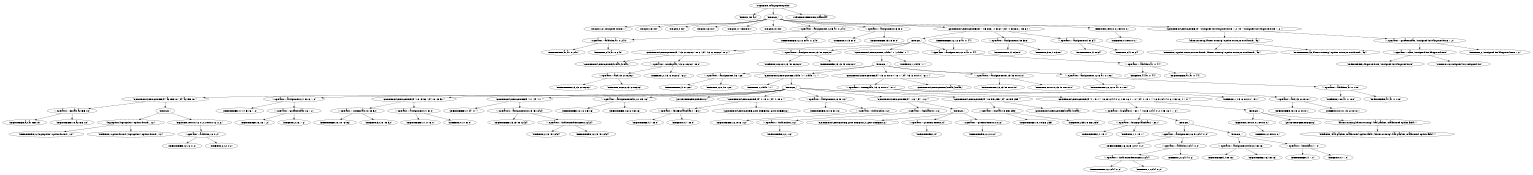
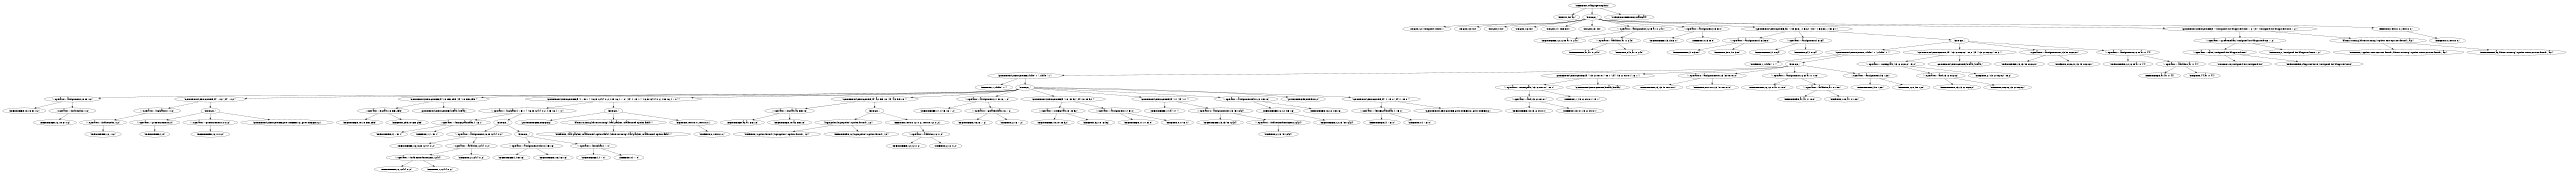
edge "(IDENTIFIER,v2,v2 = a1 + 44)" -> "(<operator>.assignment,v2 = a1 + 44)": reversed
edge "(<operator>.indirectIndexAccess,v2[2])" -> "(IDENTIFIER,v2,v3 |= v2[2])": now "(IDENTIFIER,v2,v2 += v6)" -> "(IDENTIFIER,v2,v3 |= v2[2])"
